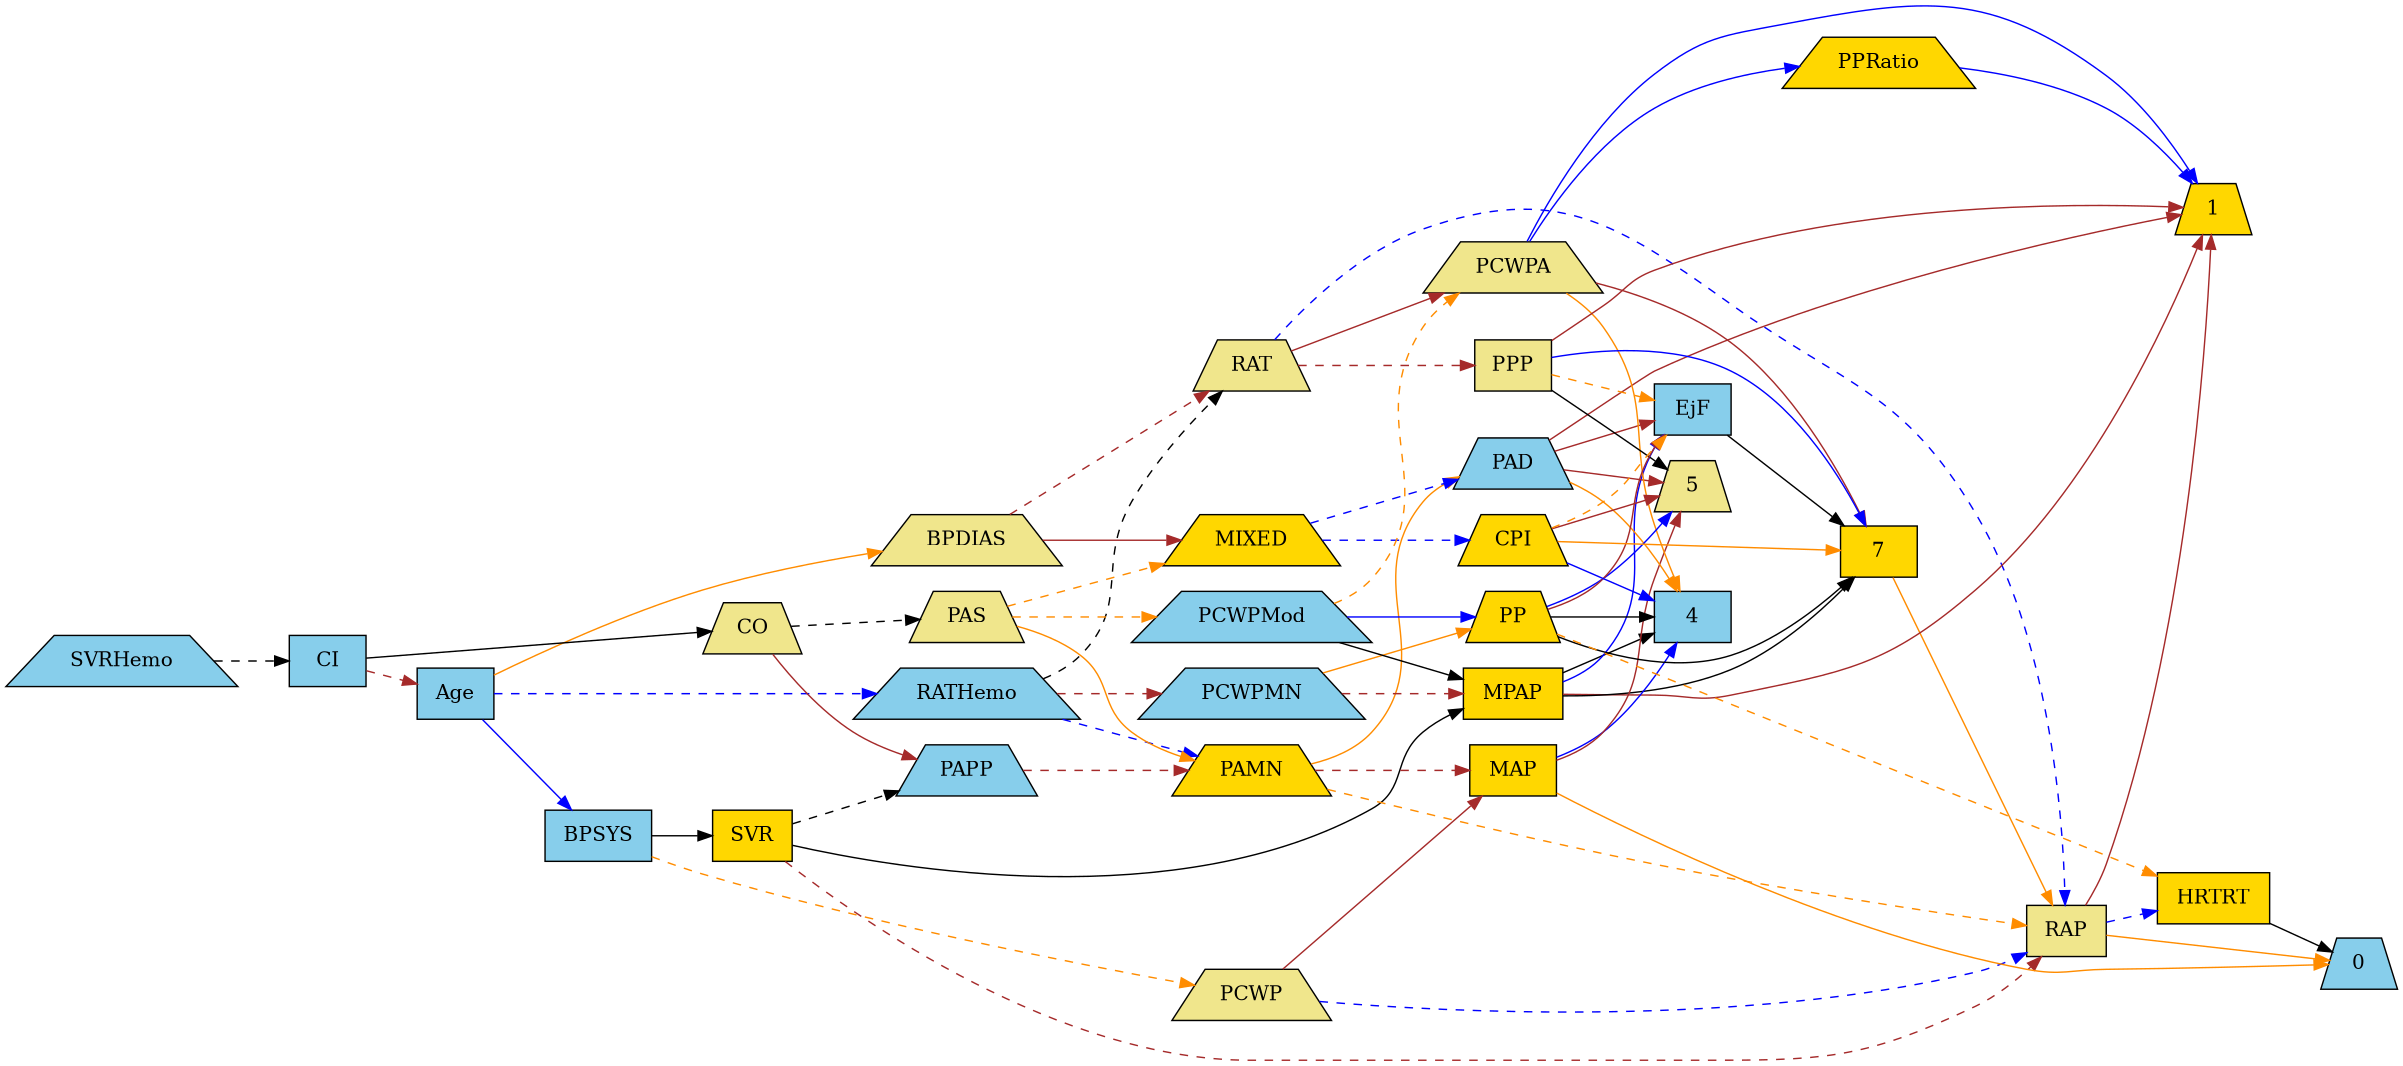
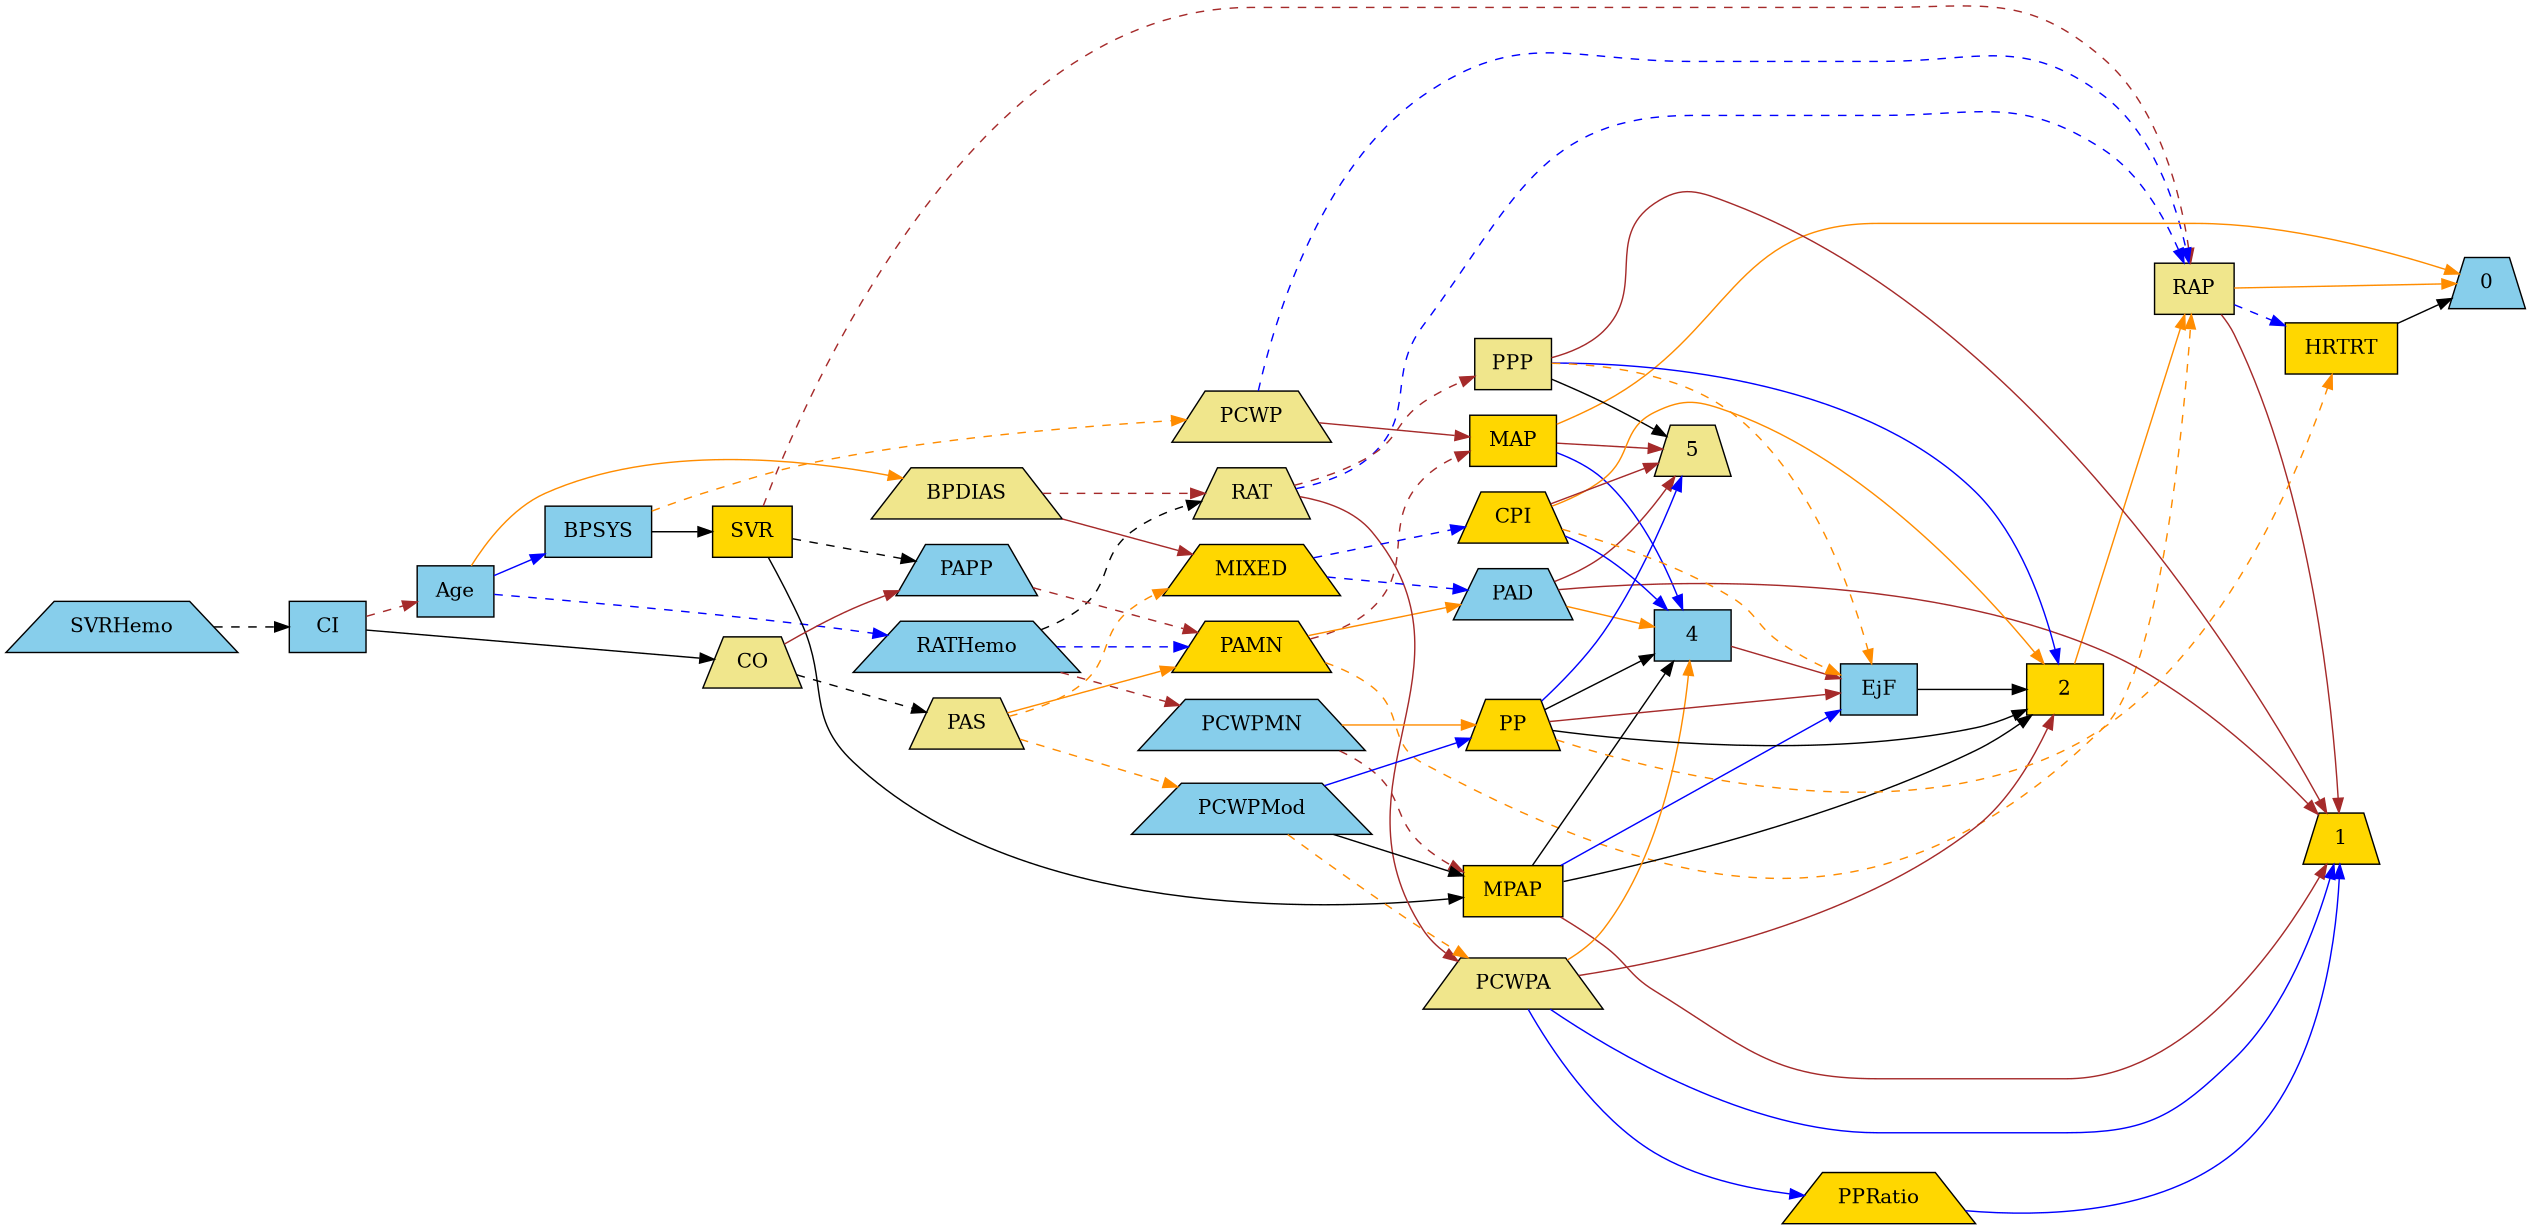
edge "PAD" -> "EjF": now "4" -> "EjF"
node "7": label "7" -> "2"
